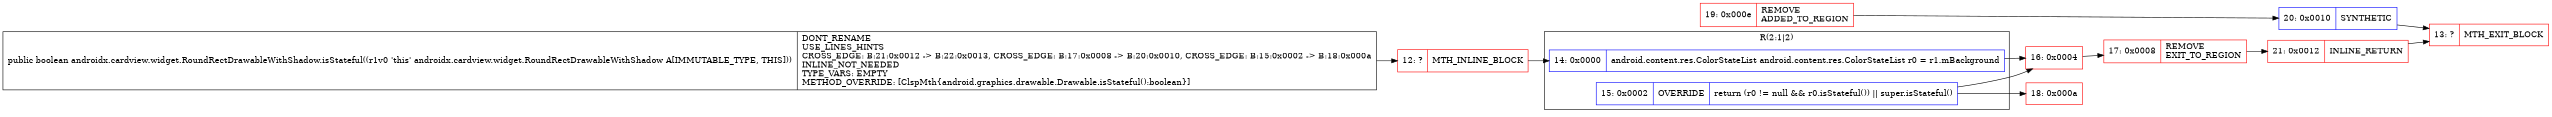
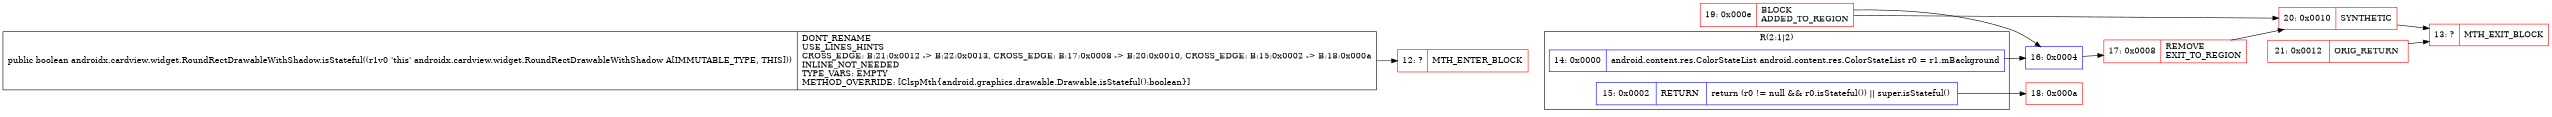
node "19: 0x000e": text "REMOVE" -> "BLOCK"
node "20: 0x0010": color blue -> red
edge "17: 0x0008" -> "21: 0x0012": now "17: 0x0008" -> "20: 0x0010"
node "21: 0x0012": text "INLINE_RETURN" -> "ORIG_RETURN"
node "16: 0x0004": color red -> blue
node "12: ?": text "MTH_INLINE_BLOCK" -> "MTH_ENTER_BLOCK"
edge "12: ?" -> "14: 0x0000": removed
edge "15: 0x0002" -> "16: 0x0004": now "19: 0x000e" -> "16: 0x0004"
node "15: 0x0002": text "OVERRIDE" -> "RETURN"
